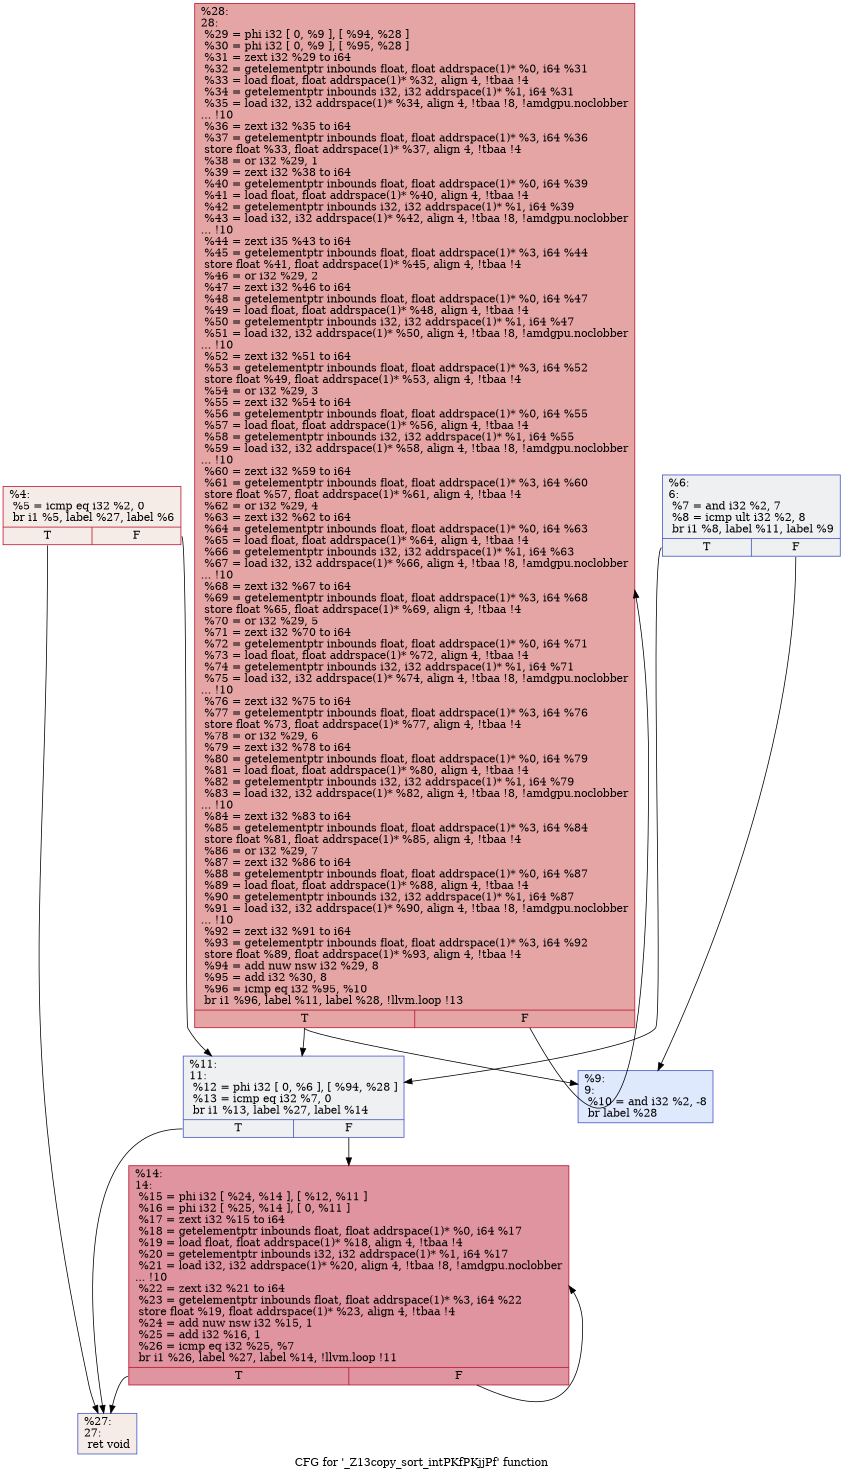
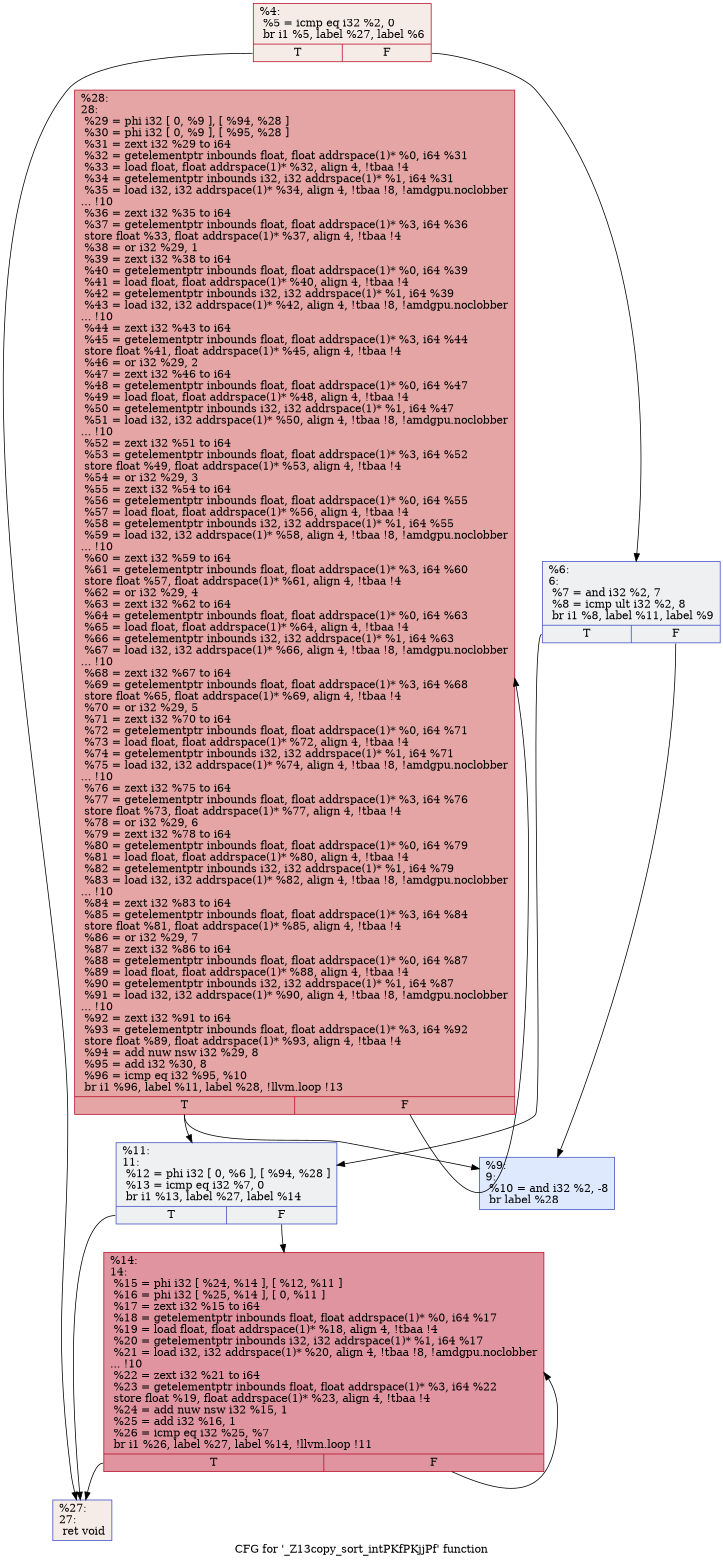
node "%28:": text "%44 = zext i35 %43 to i64" -> "%44 = zext i32 %43 to i64"
edge "%4:" -> "%11:": now "%4:" -> "%6:"
